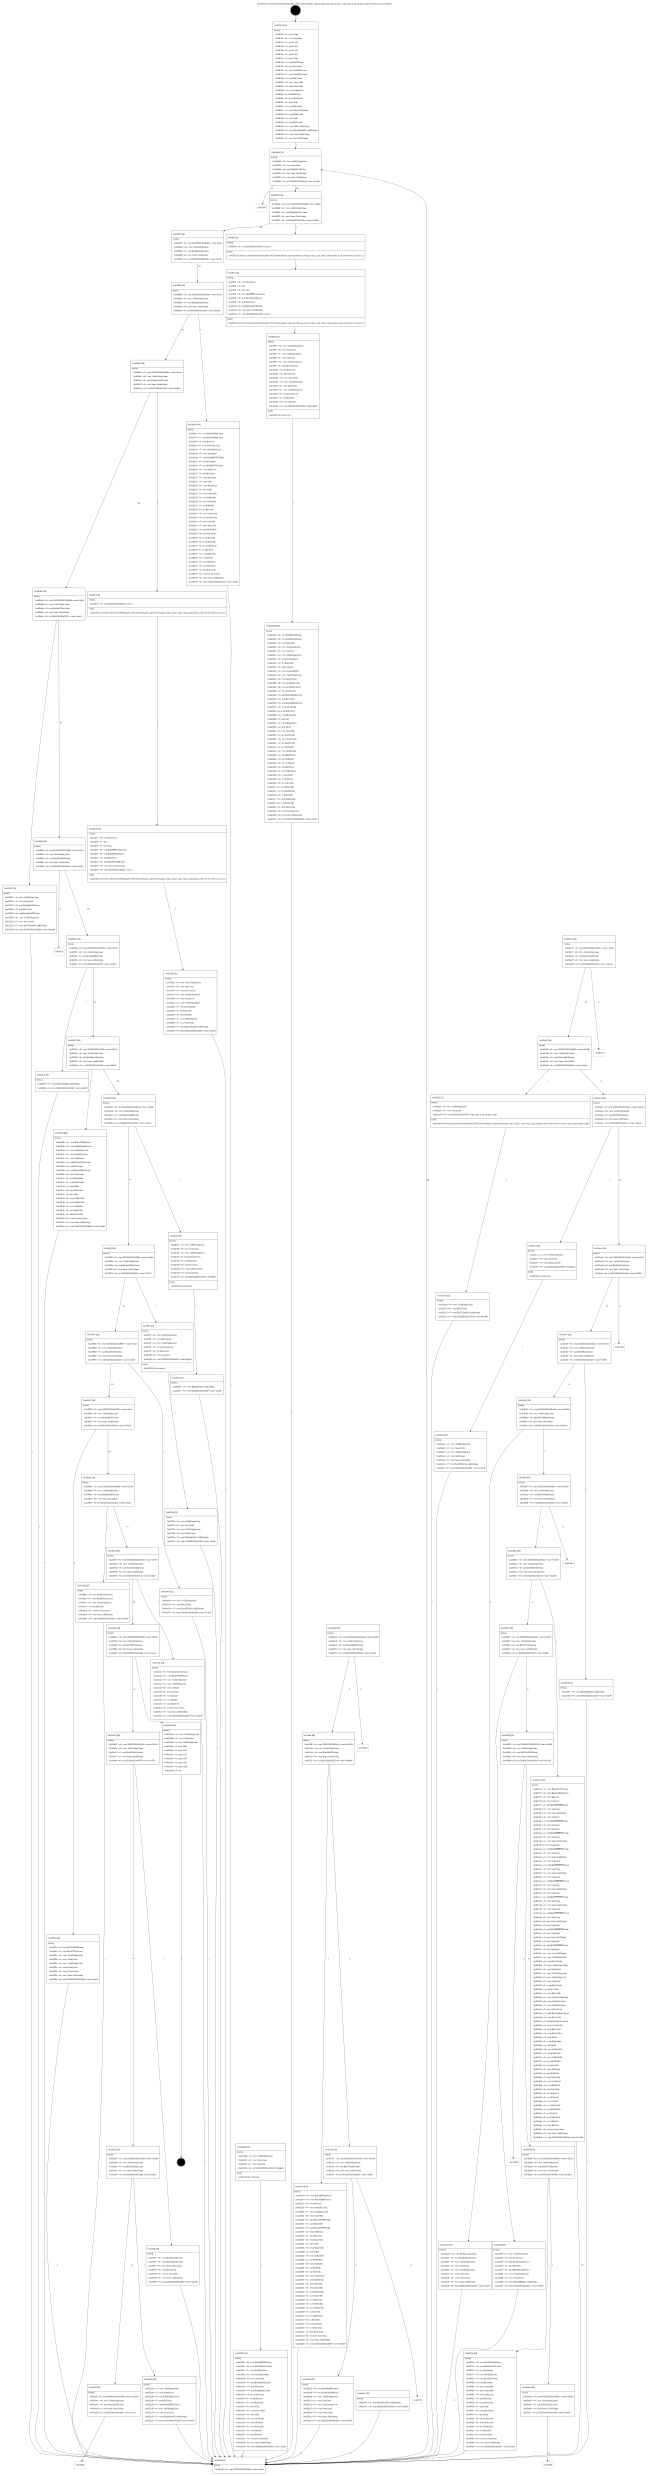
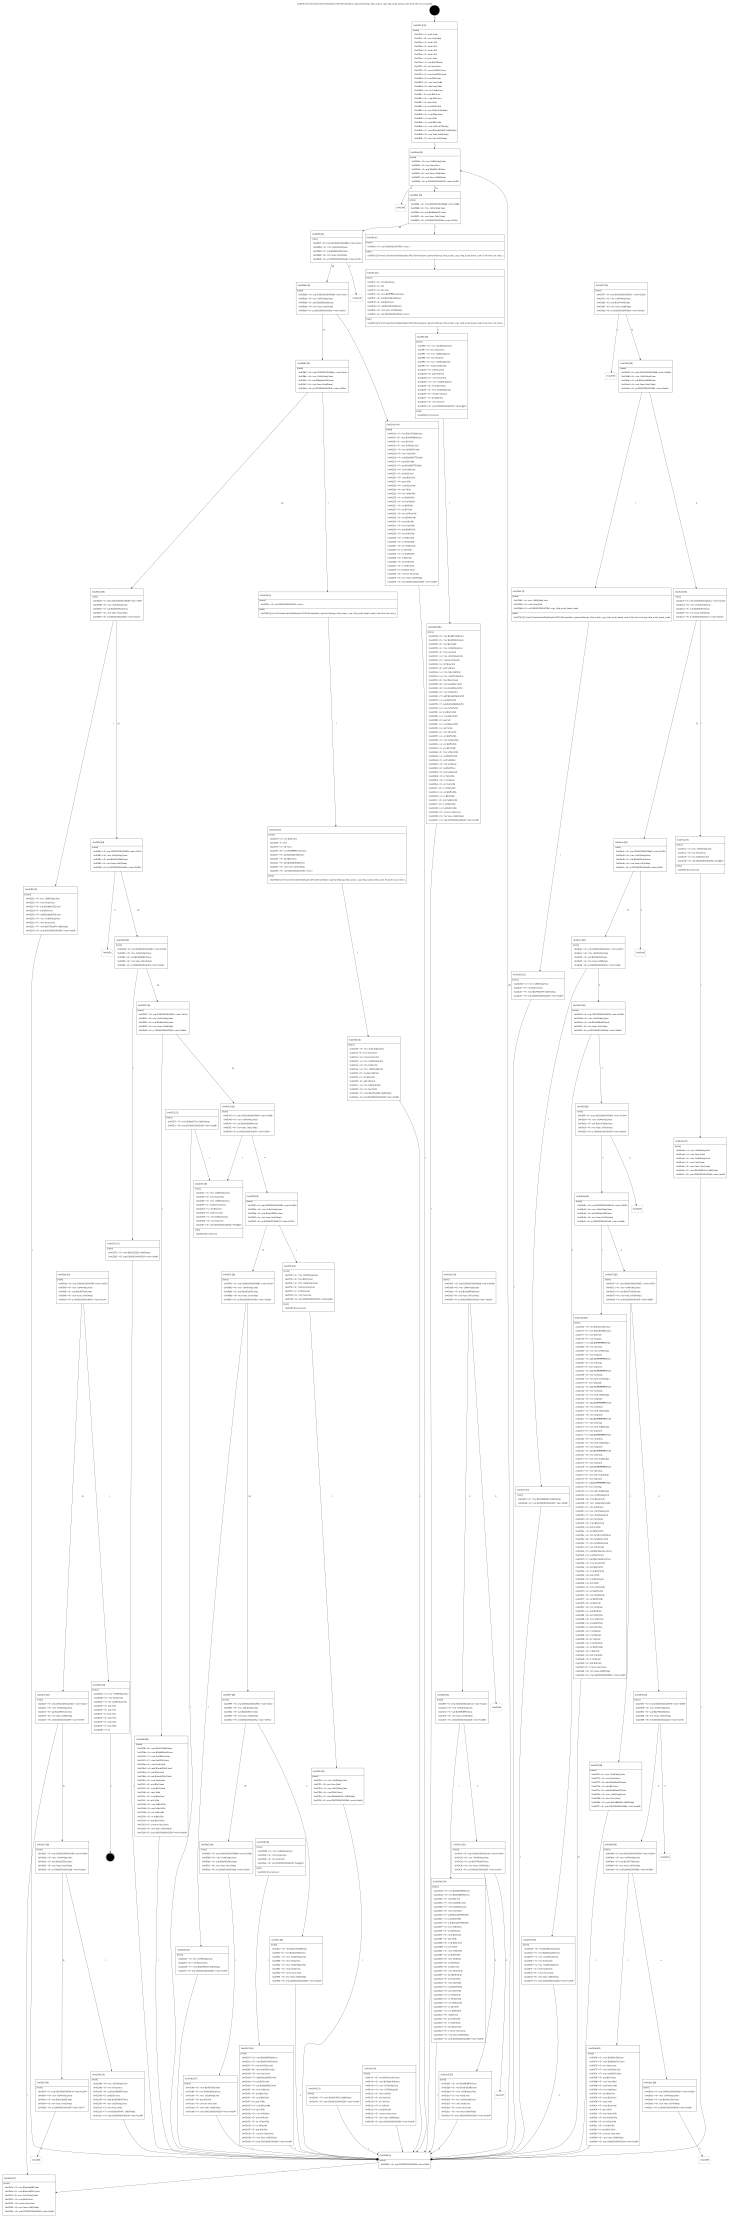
node "0x4024db": added
edge "0x4022f4 [33]" -> "0x402315 [12]": reversed
node "0x4019cf [28]": removed
edge "0x401ef5 [27]" -> "0x4025bf [5]": reversed
